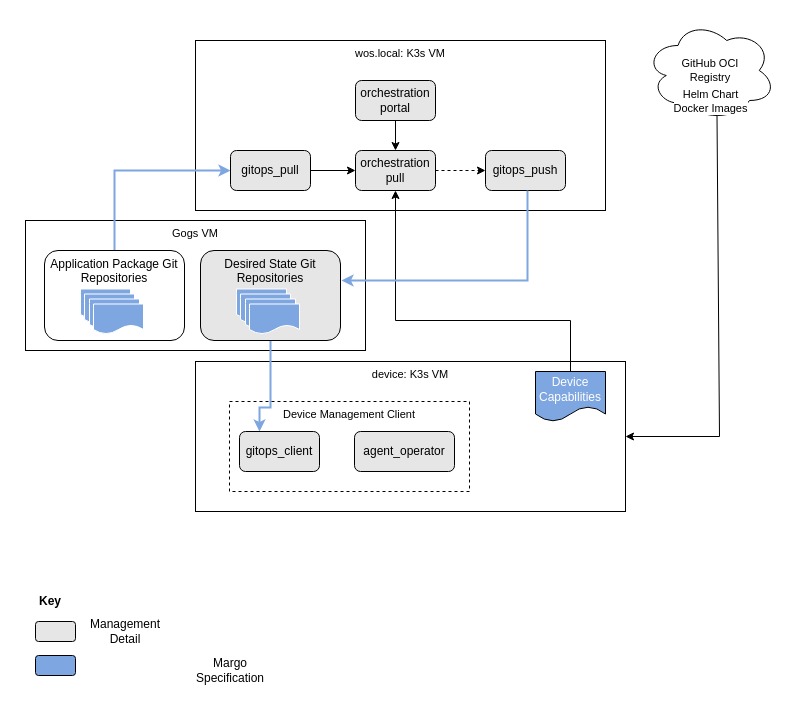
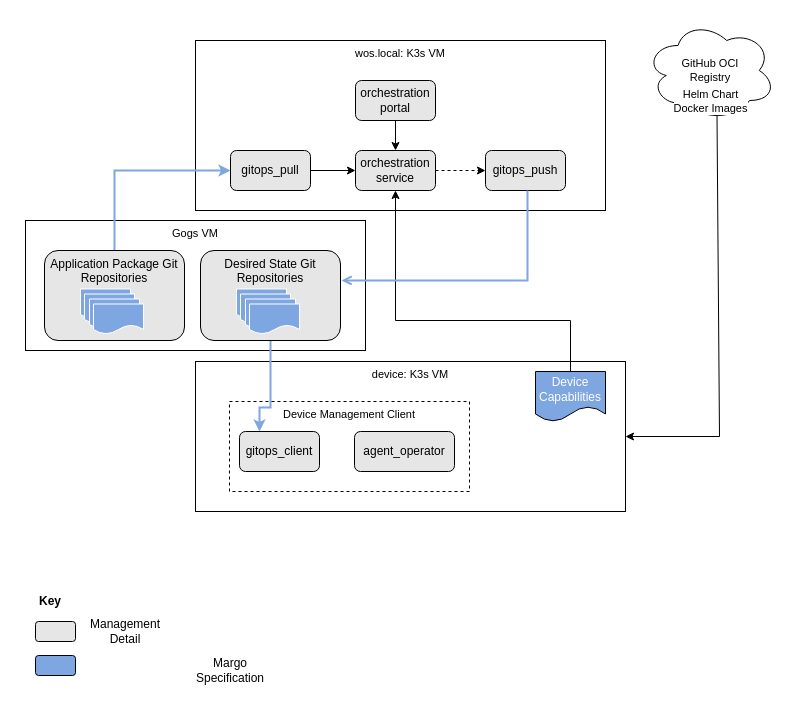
node "orchestration pull": label "orchestration pull" -> "orchestration service"
node "Application Package Git Repositories": fillcolor #ffffff -> #e6e6e6
edge "gitops_push" -> "Desired State Git Repositories": arrowhead classic -> open
